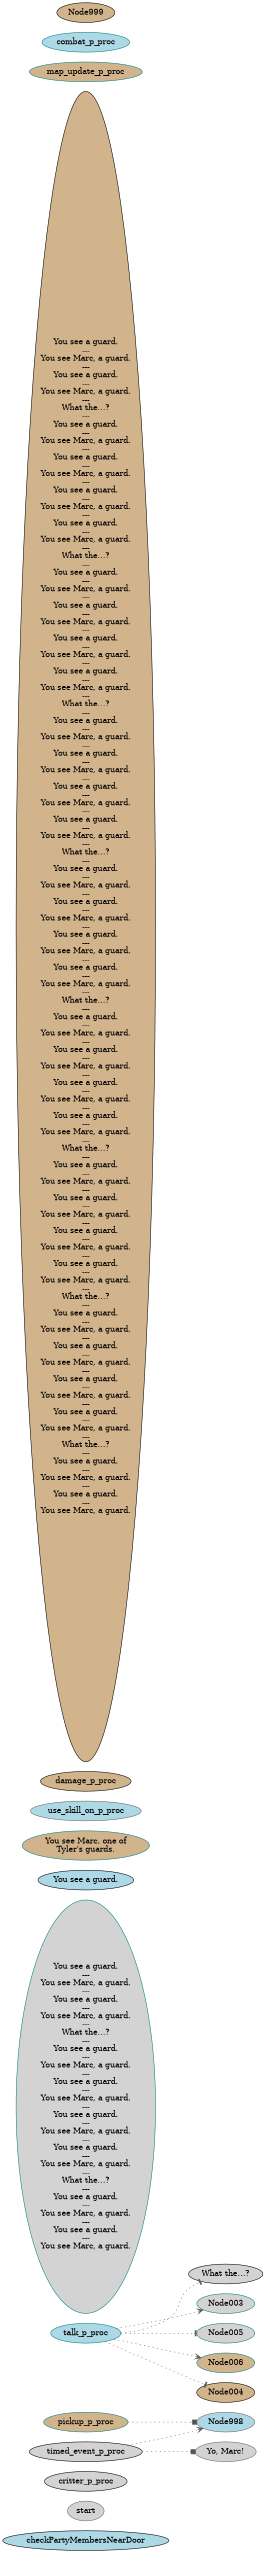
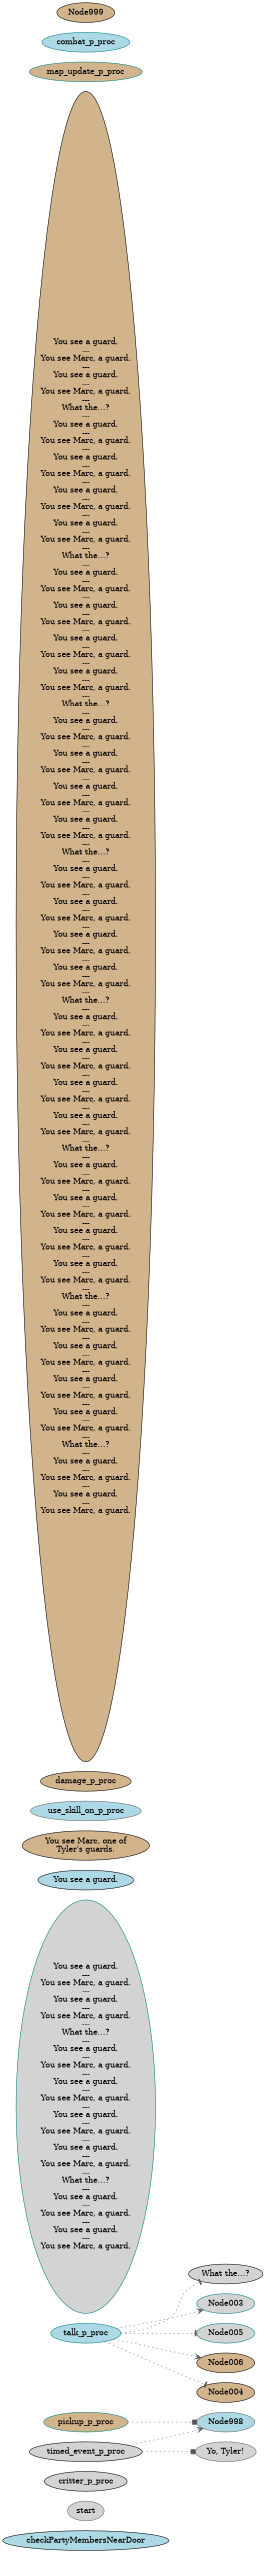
node "You see Marc, one of Tyler's guards.": color teal -> black
node "Node006": color teal -> black
node "Yo, Marc!": label "Yo, Marc!" -> "Yo, Tyler!"
